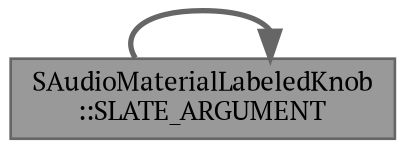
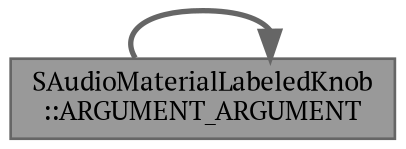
node "SAudioMaterialLabeledKnob ::SLATE_ARGUMENT": label "SAudioMaterialLabeledKnob ::SLATE_ARGUMENT" -> "SAudioMaterialLabeledKnob ::ARGUMENT_ARGUMENT"
